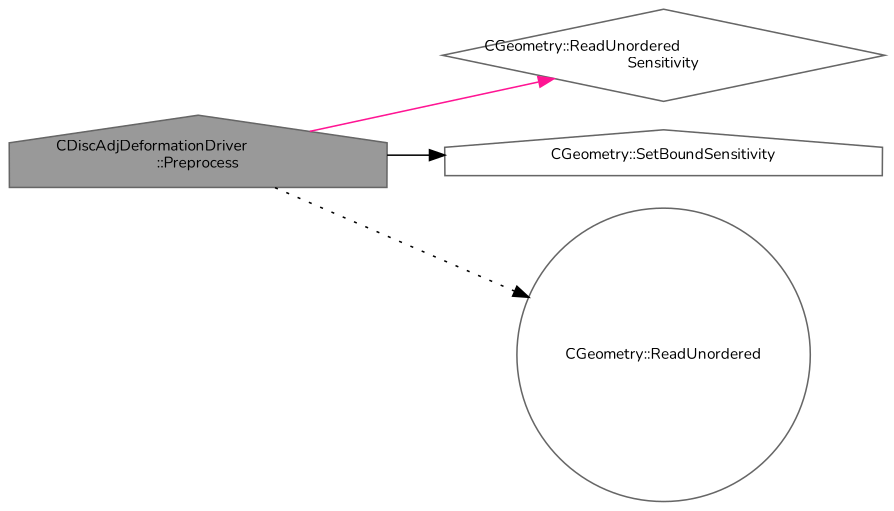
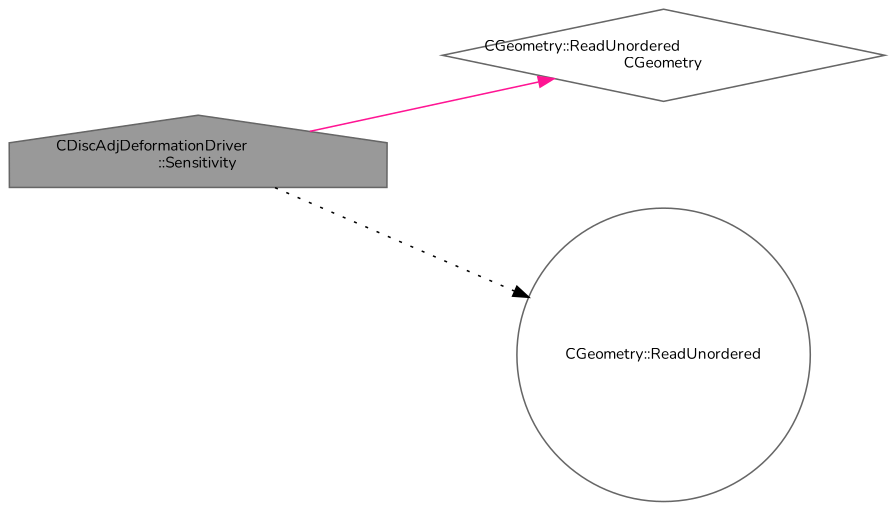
node "CGeometry::ReadUnordered Sensitivity": label "CGeometry::ReadUnordered Sensitivity" -> "CGeometry::ReadUnordered CGeometry"
node "CDiscAdjDeformationDriver ::Preprocess": label "CDiscAdjDeformationDriver ::Preprocess" -> "CDiscAdjDeformationDriver ::Sensitivity"
node "CGeometry::SetBoundSensitivity": removed
